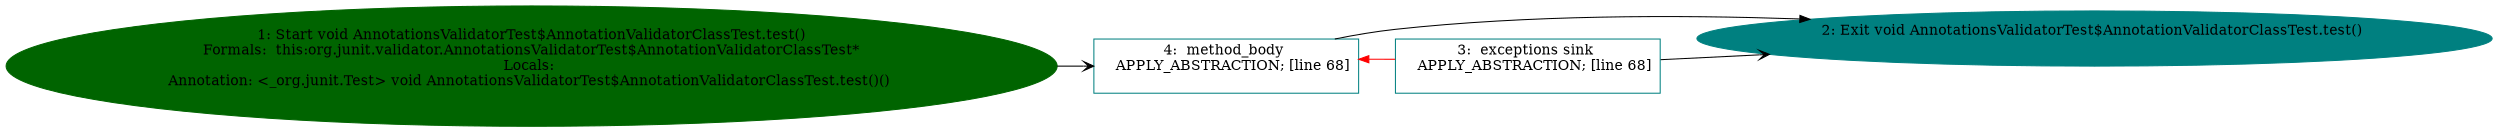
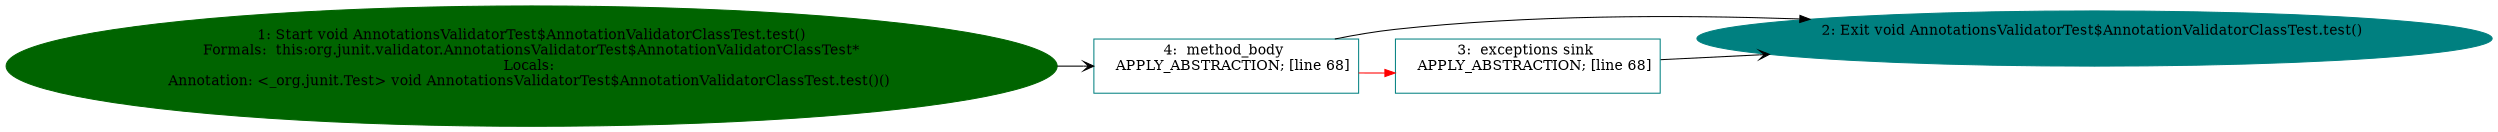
edge "3:  exceptions sink APPLY_ABSTRACTION; [line 68]" -> "4:  method_body APPLY_ABSTRACTION; [line 68]": reversed
